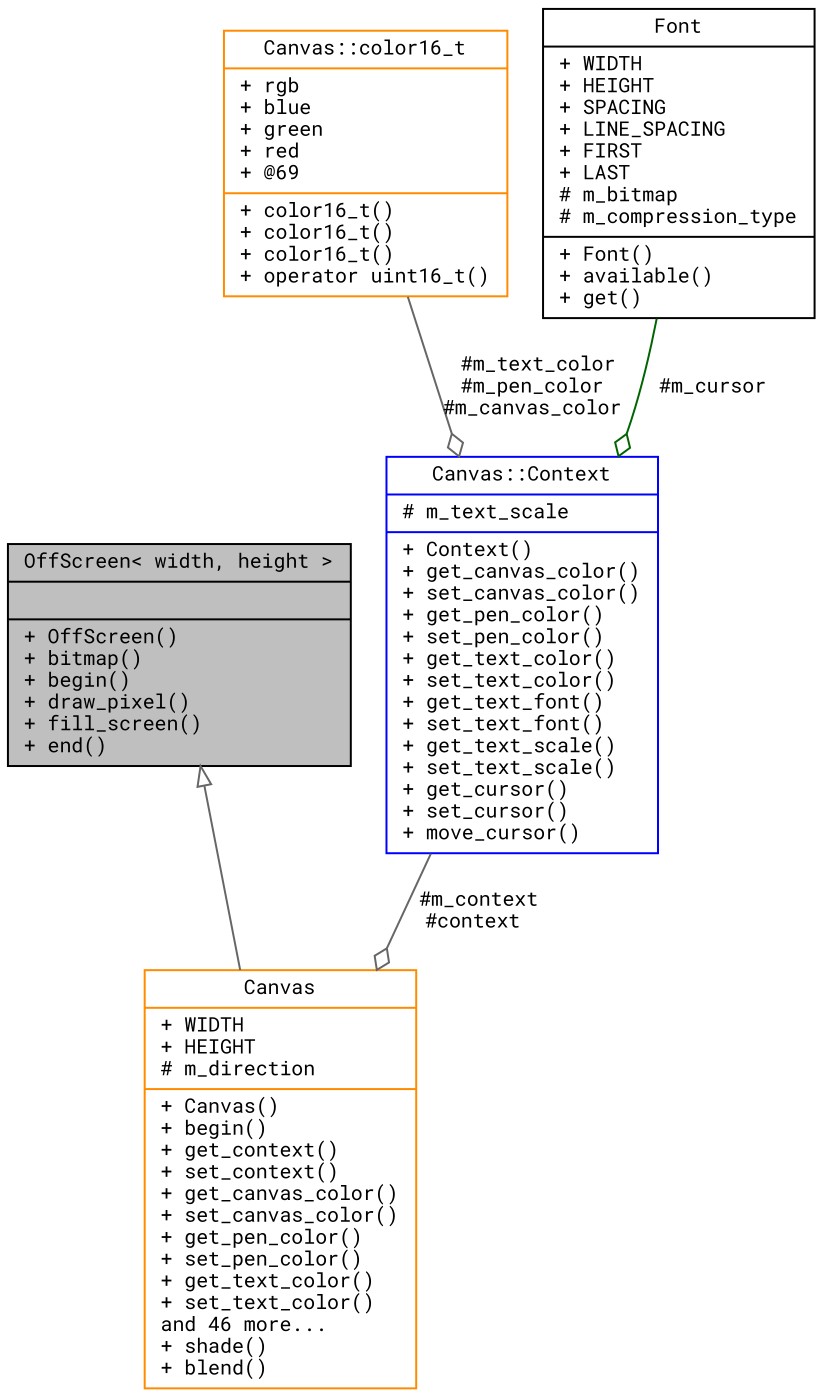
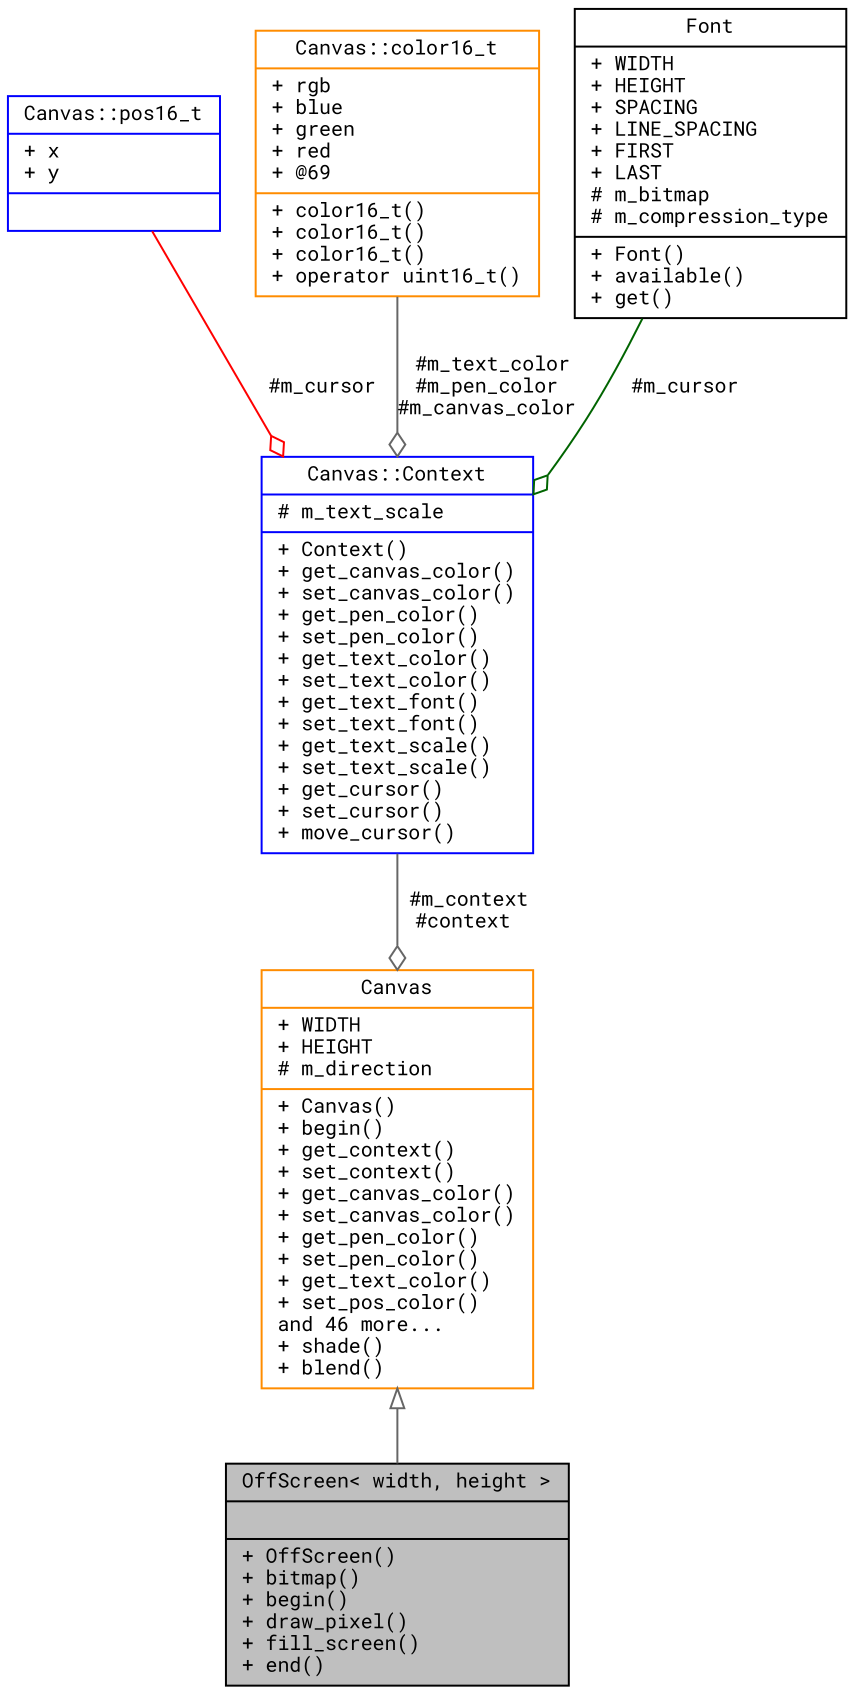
node "Canvas::pos16_t": added
edge "Canvas" -> "OffScreen< width, height >": reversed
node "Canvas": text "+ set_text_color()" -> "+ set_pos_color()"
